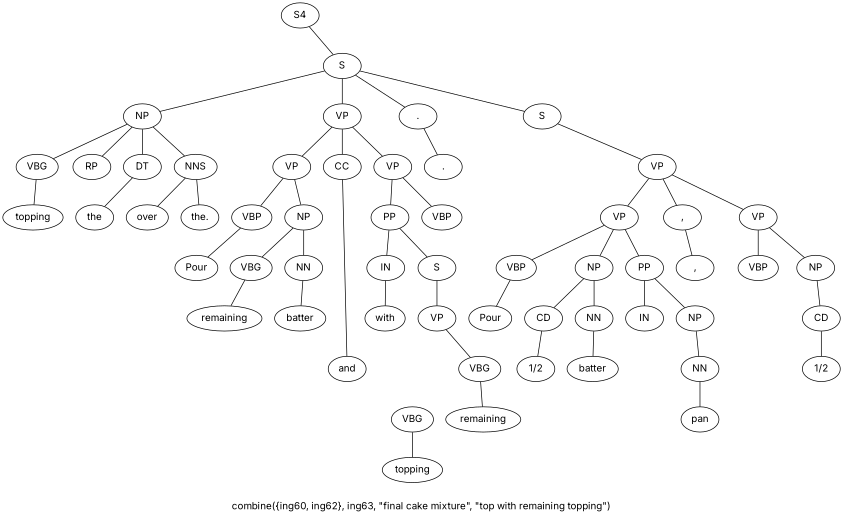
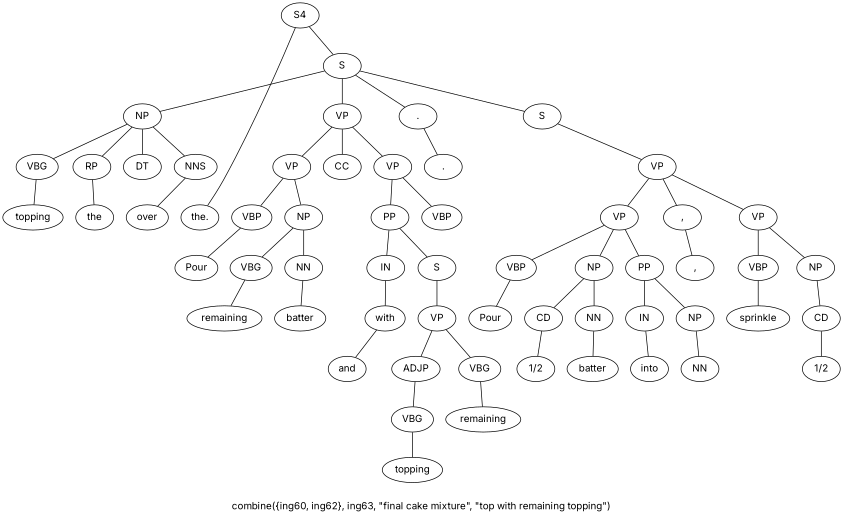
edge "DT" -- "the": now "RP" -- "the"
edge "NNS" -- "the.": now "S4" -- "the."
edge "CC" -- "and": now "with" -- "and"
node "sprinkle": added
node "ADJP": added
node "into": added
node "pan": removed
